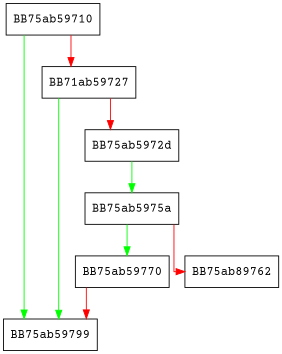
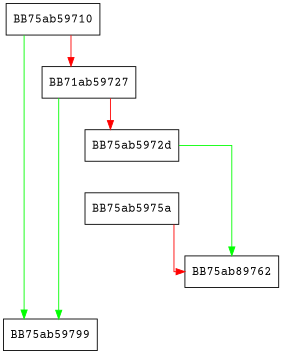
edge "BB75ab5972d" -> "BB75ab5975a": now "BB75ab5972d" -> "BB75ab89762"
node "BB75ab59770": removed
